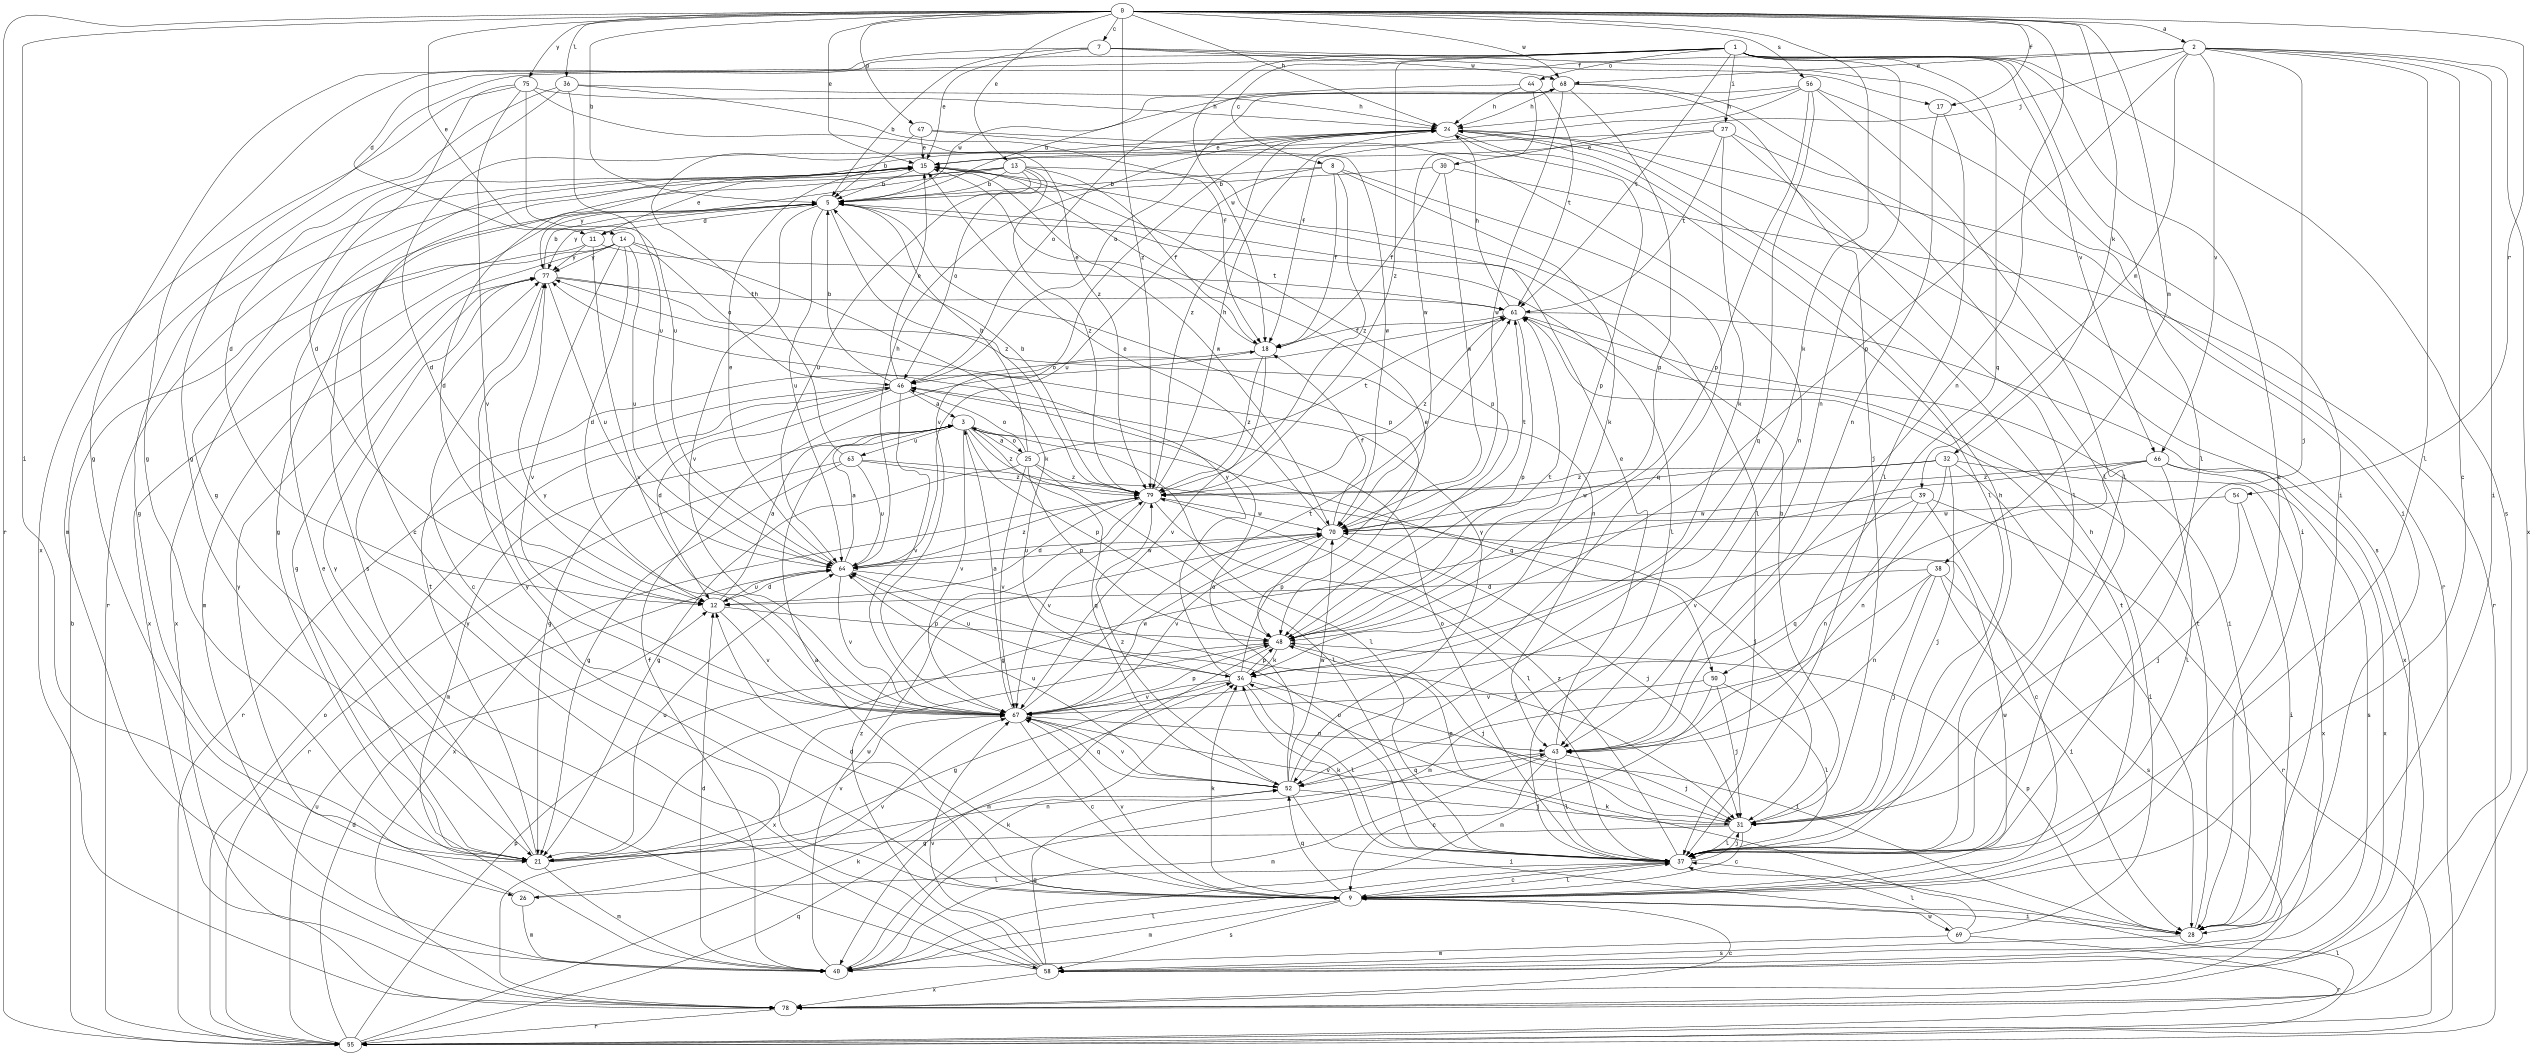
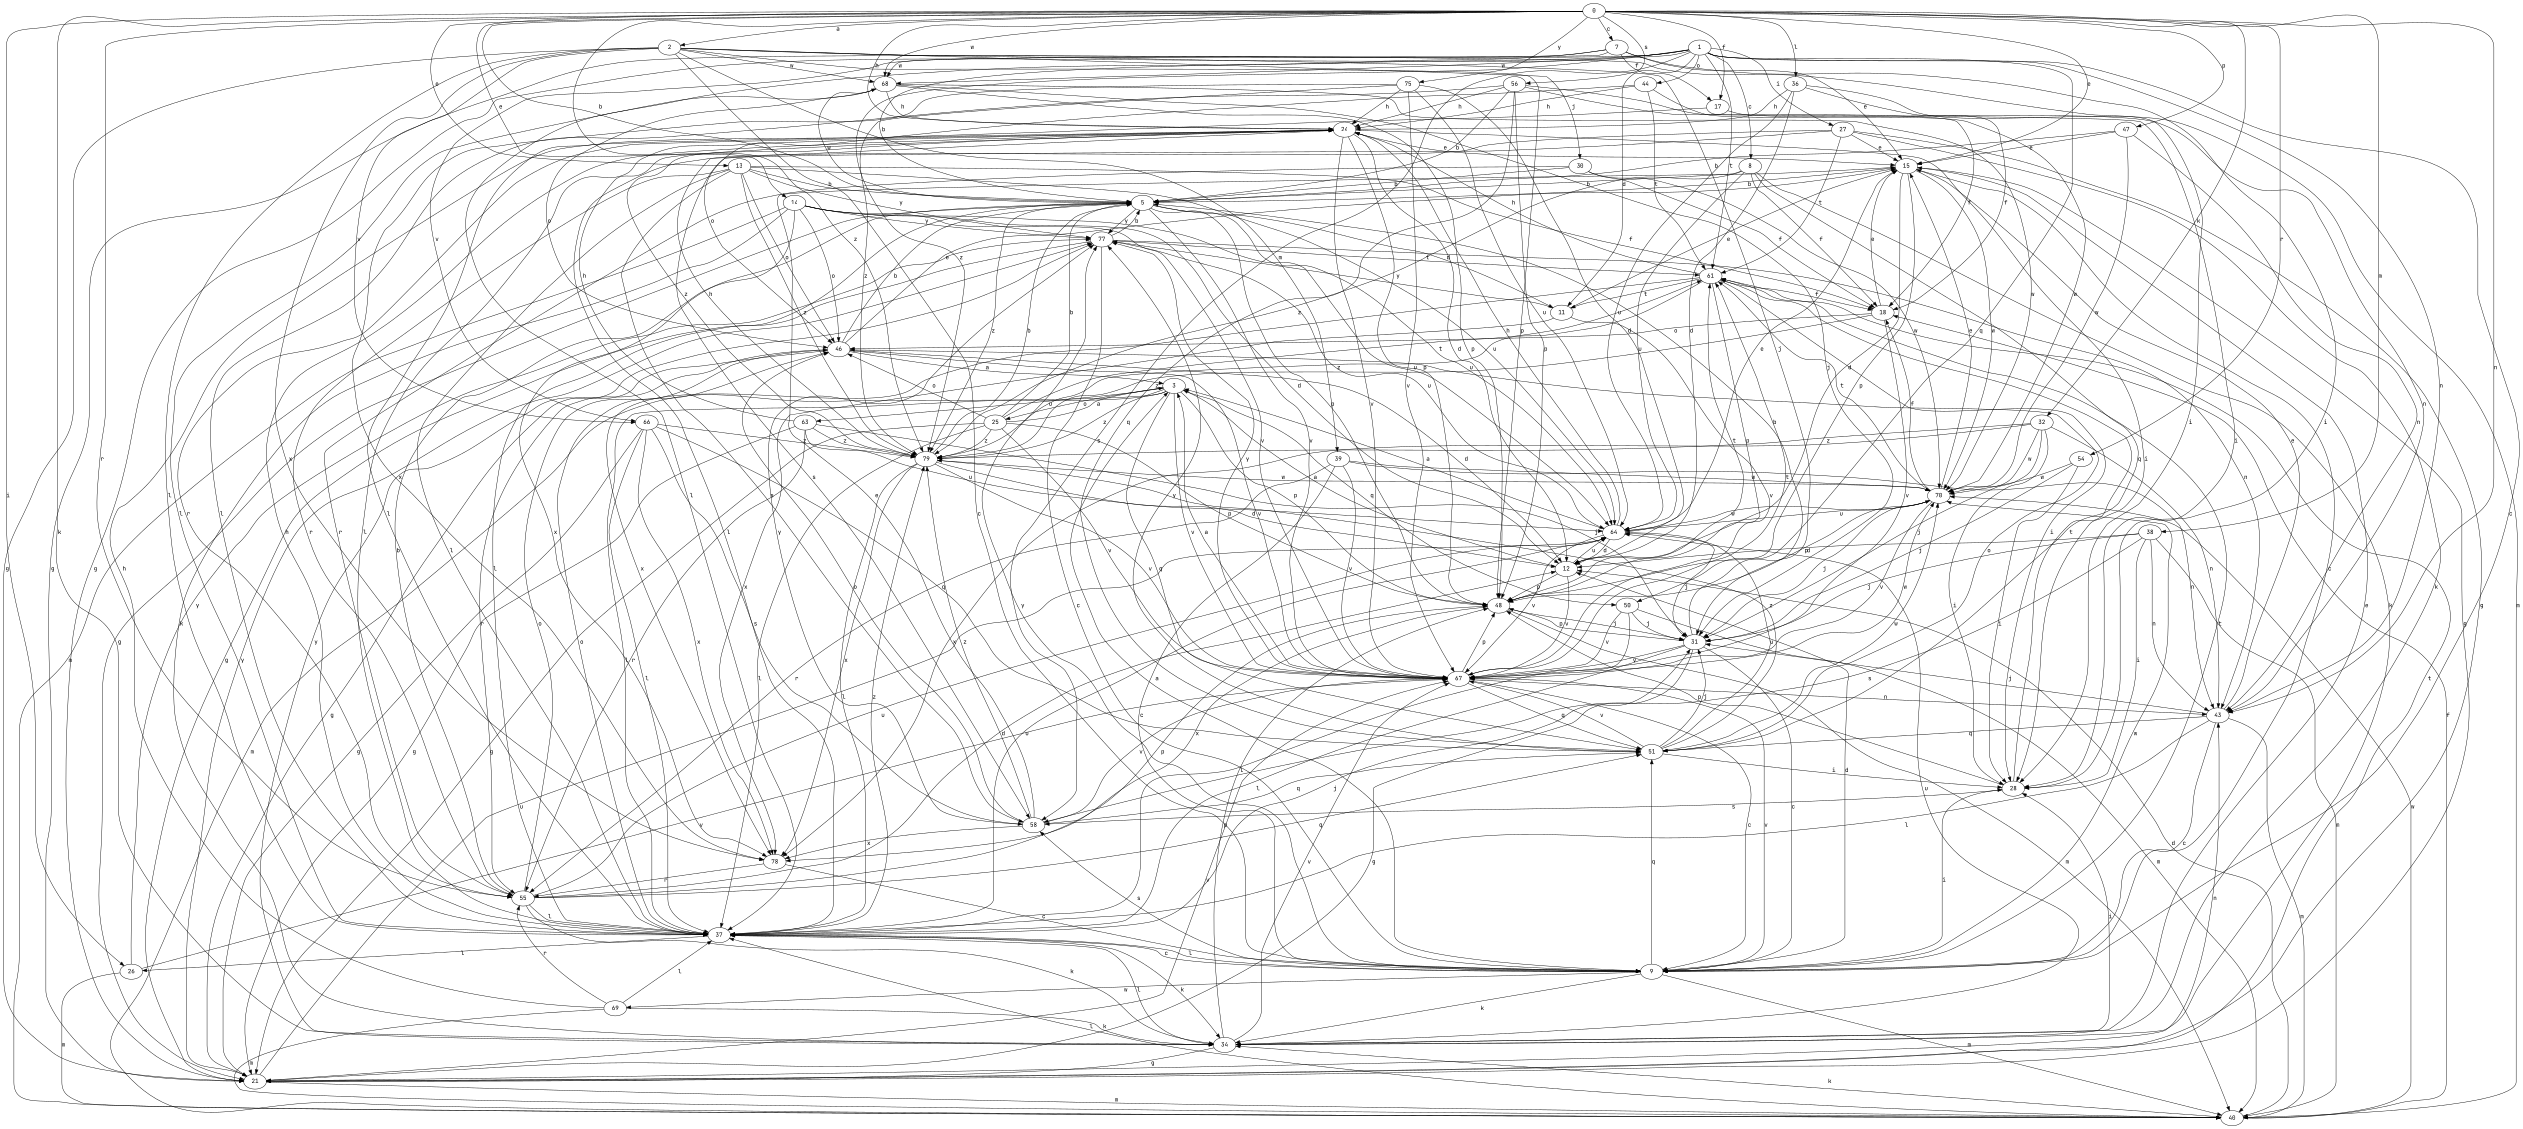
edge "1" -> "18": now "1" -> "68"
edge "11" -> "61": reversed
edge "64" -> "79": removed, label "z"
edge "58" -> "46": added, label "o"
edge "48" -> "34": removed, label "k"
node "52": label "52" -> "51"
